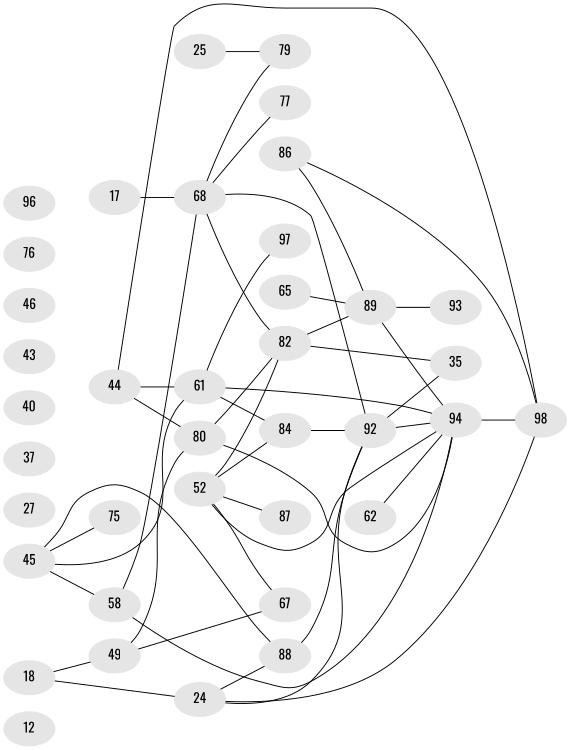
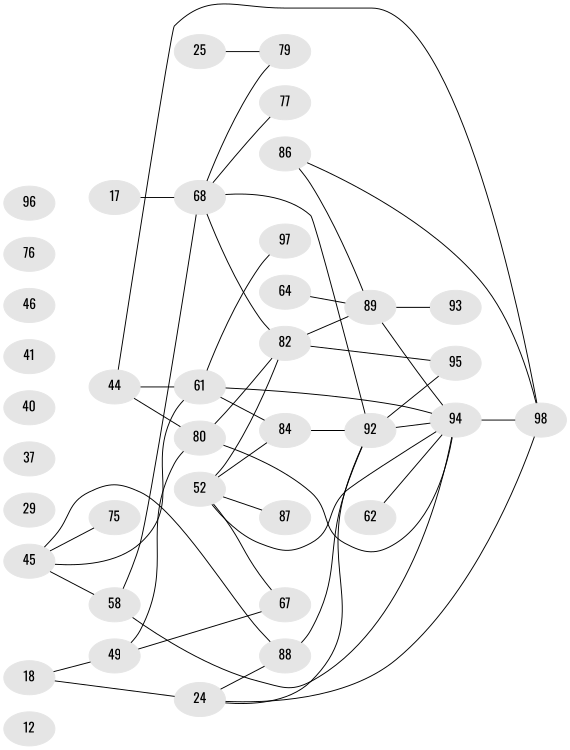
node "65": label "65" -> "64"
node "43": label "43" -> "41"
node "35": label "35" -> "95"
node "27": label "27" -> "29"
